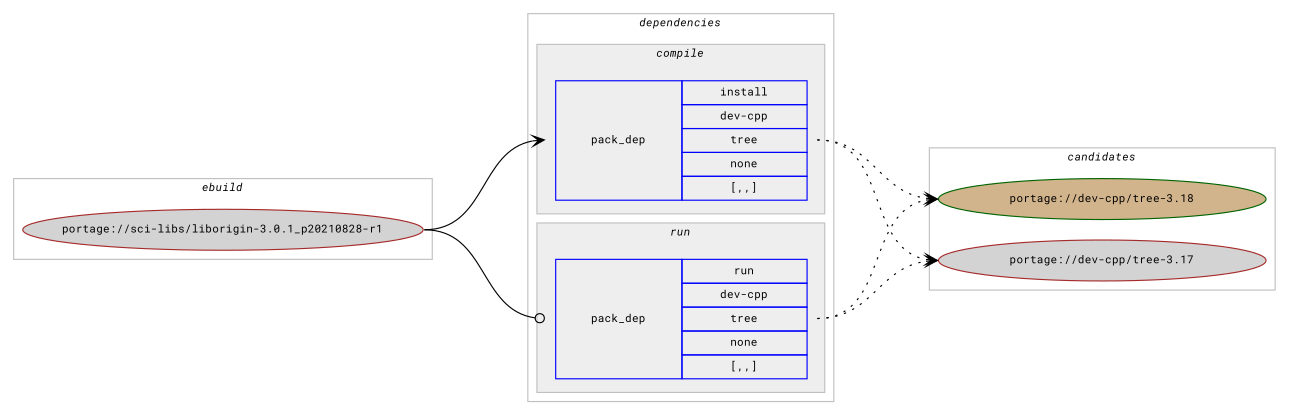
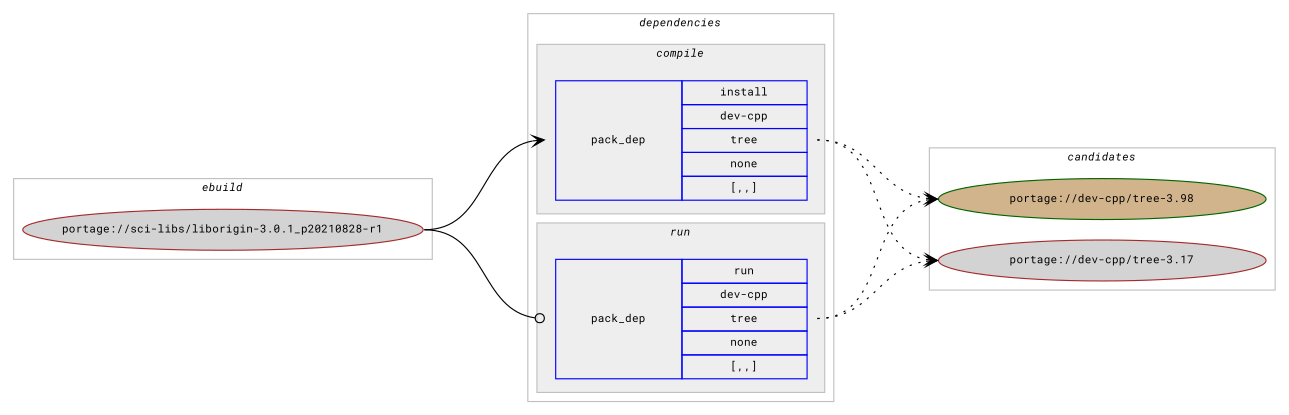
node "portage://dev-cpp/tree-3.18": label "portage://dev-cpp/tree-3.18" -> "portage://dev-cpp/tree-3.98"
